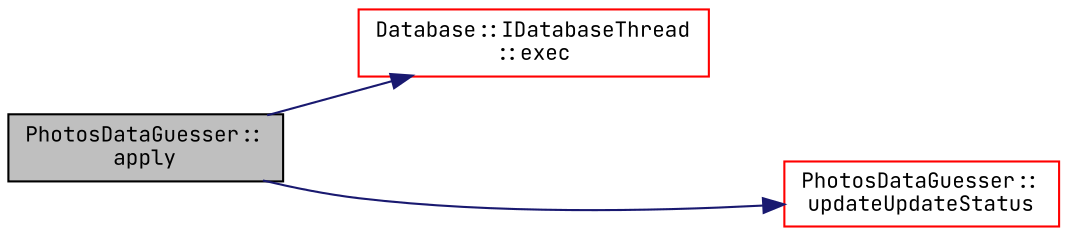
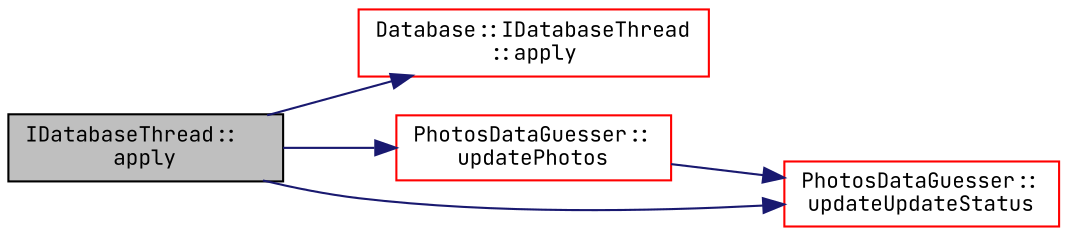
node "Database::IDatabaseThread ::exec": label "Database::IDatabaseThread ::exec" -> "Database::IDatabaseThread ::apply"
node "PhotosDataGuesser:: apply": label "PhotosDataGuesser:: apply" -> "IDatabaseThread:: apply"
node "PhotosDataGuesser:: updatePhotos": added
